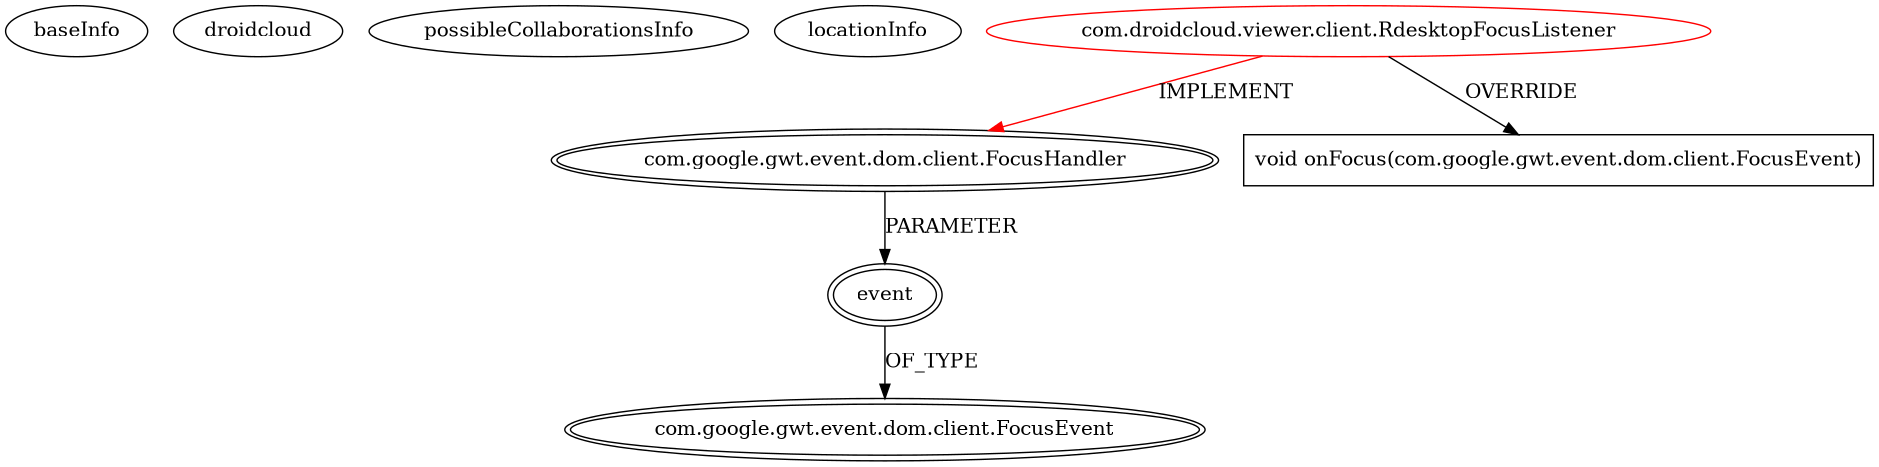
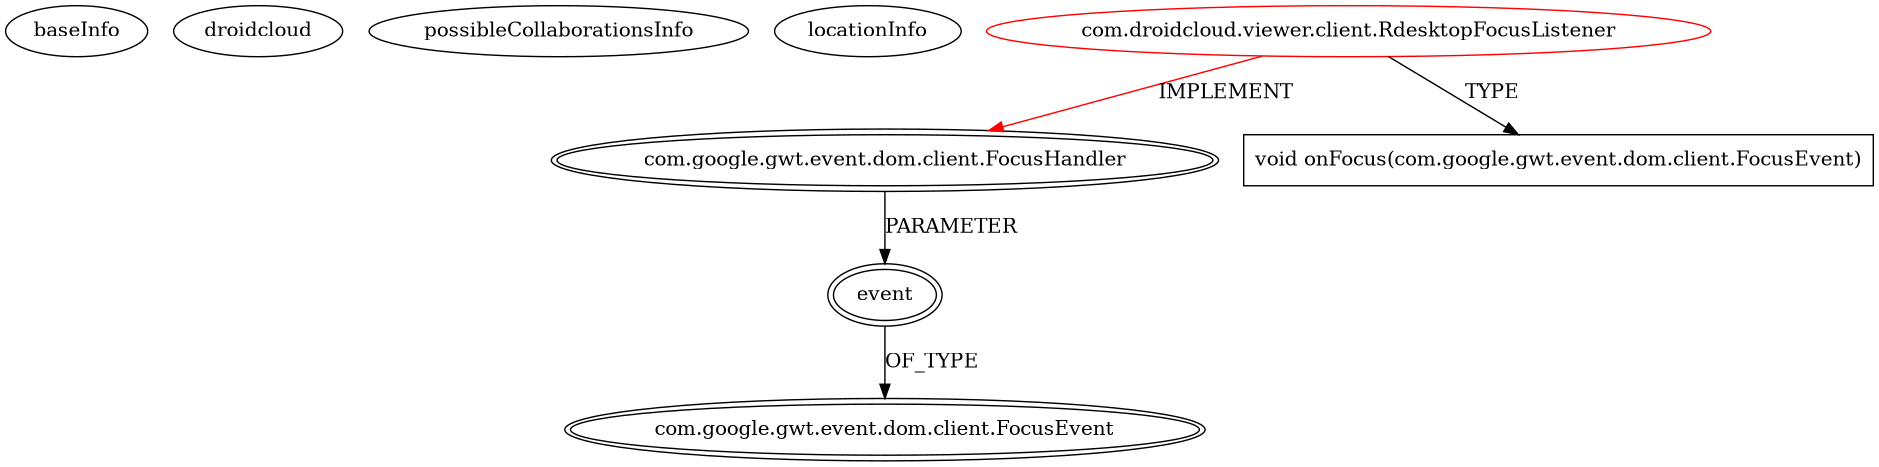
edge "com.droidcloud.viewer.client.RdesktopFocusListener" -> "void onFocus(com.google.gwt.event.dom.client.FocusEvent)": label "OVERRIDE" -> "TYPE"
